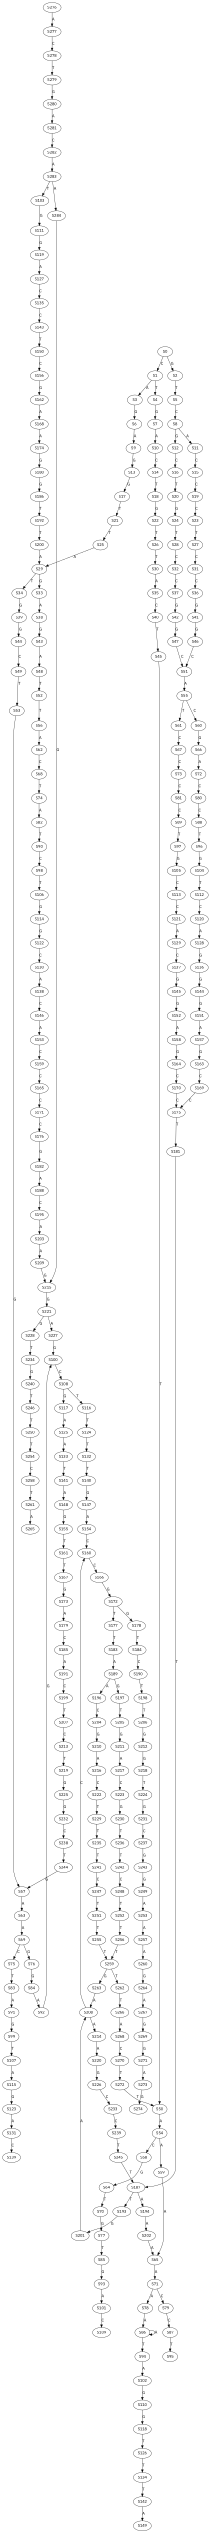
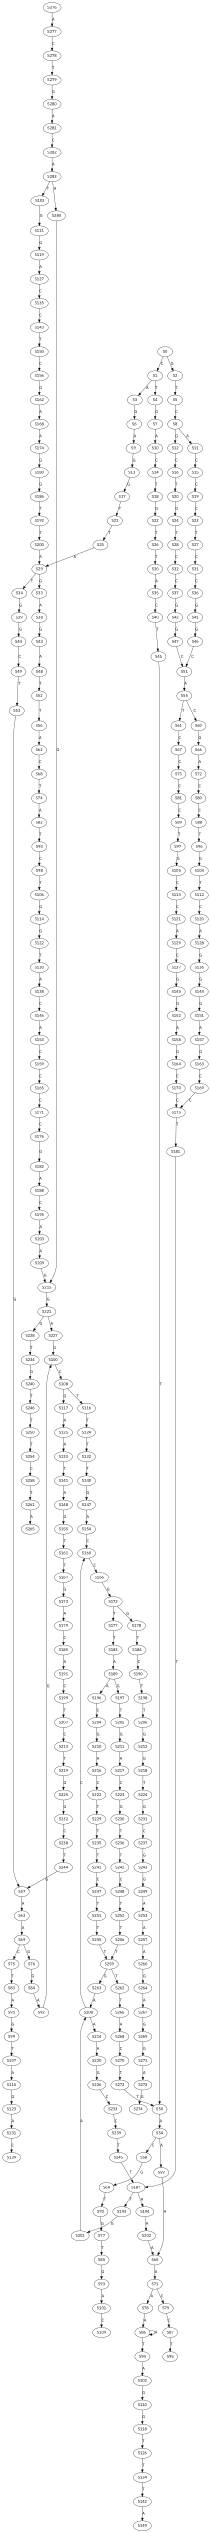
edge "S122" -> "S130": label "C" -> "T"
